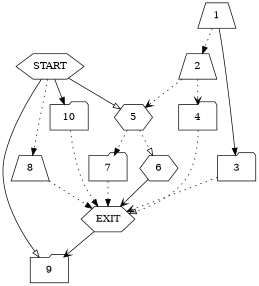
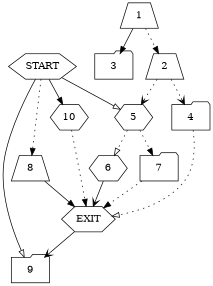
node "10": shape folder -> hexagon
edge "3" -> "EXIT": removed
edge "8" -> "EXIT": style dotted -> solid
